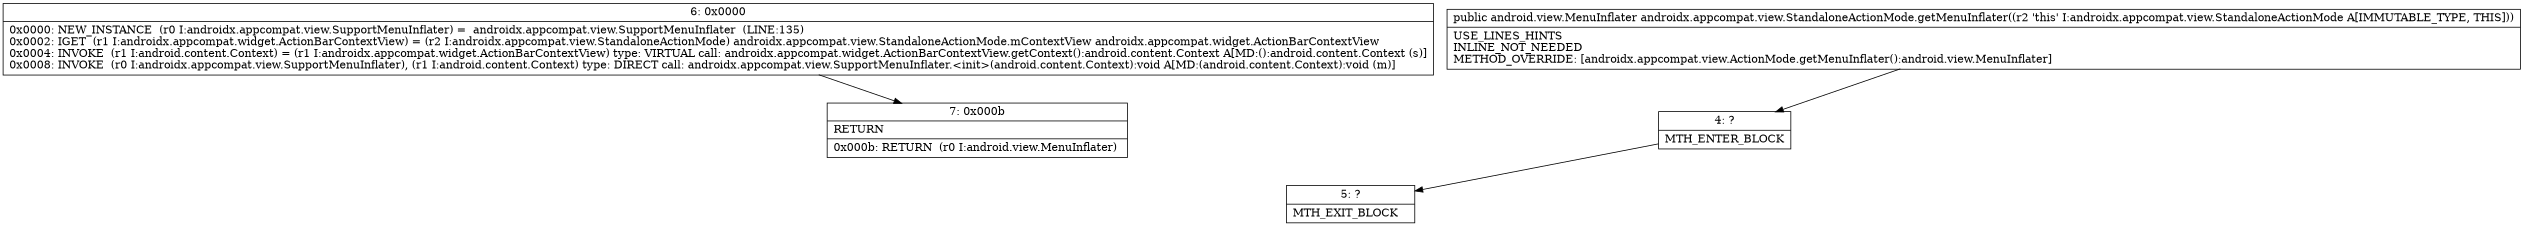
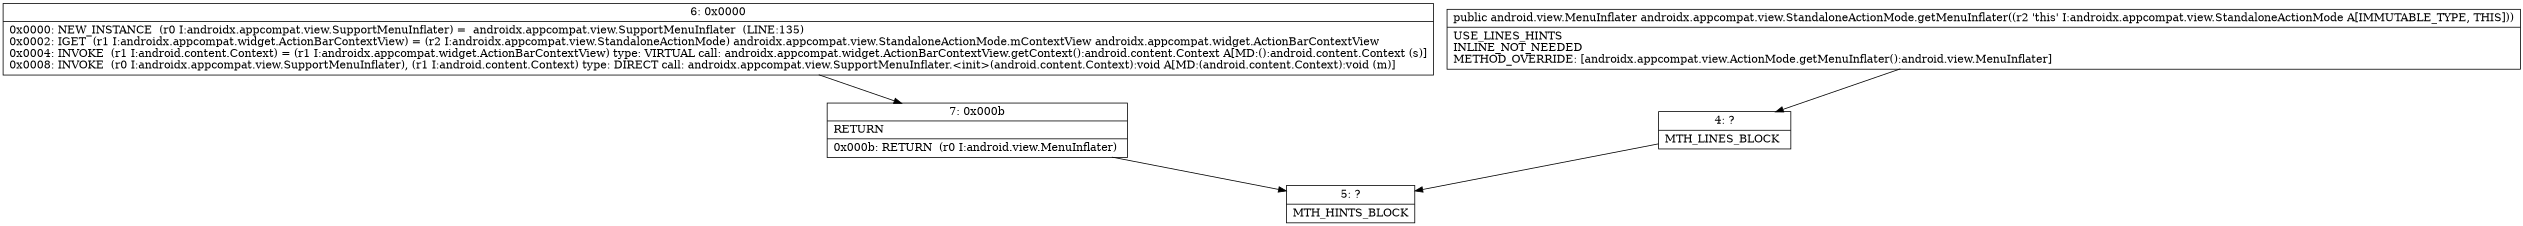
node "4: ?": text "MTH_ENTER_BLOCK" -> "MTH_LINES_BLOCK"
edge "7: 0x000b" -> "5: ?": added
node "5: ?": text "MTH_EXIT_BLOCK" -> "MTH_HINTS_BLOCK"
